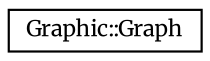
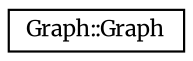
node "Graphic::Graph": label "Graphic::Graph" -> "Graph::Graph"
